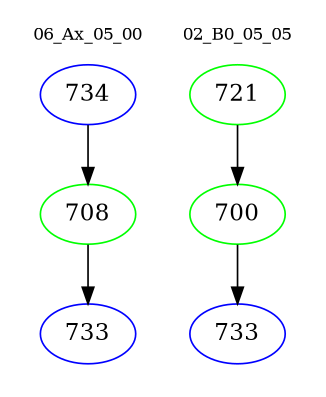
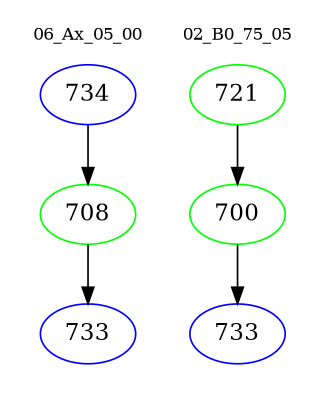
cluster "02_B0_05_05": label "02_B0_05_05" -> "02_B0_75_05"
